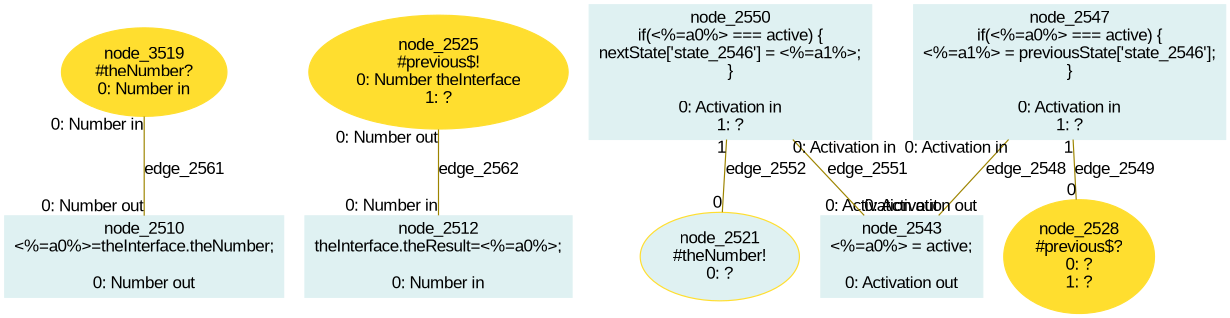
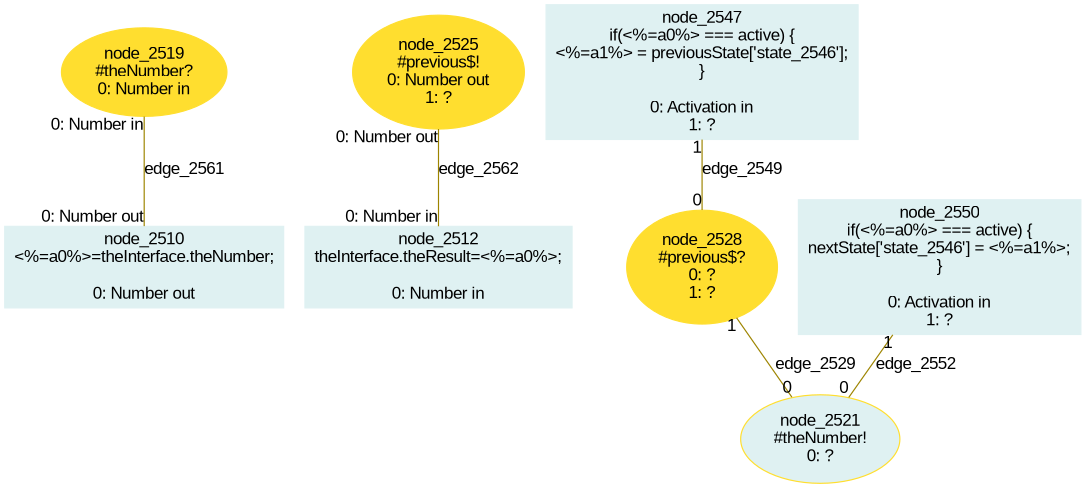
node "node_3519 #theNumber? 0: Number in": label "node_3519 #theNumber? 0: Number in" -> "node_2519 #theNumber? 0: Number in"
node "node_2525 #previous$! 0: Number theInterface 1: ?": label "node_2525 #previous$! 0: Number theInterface 1: ?" -> "node_2525 #previous$! 0: Number out 1: ?"
node "node_2543 <%=a0%> = active; 0: Activation out": removed
edge "node_2528 #previous$? 0: ? 1: ?" -- "node_2521 #theNumber! 0: ?": added, label "edge_2529"
